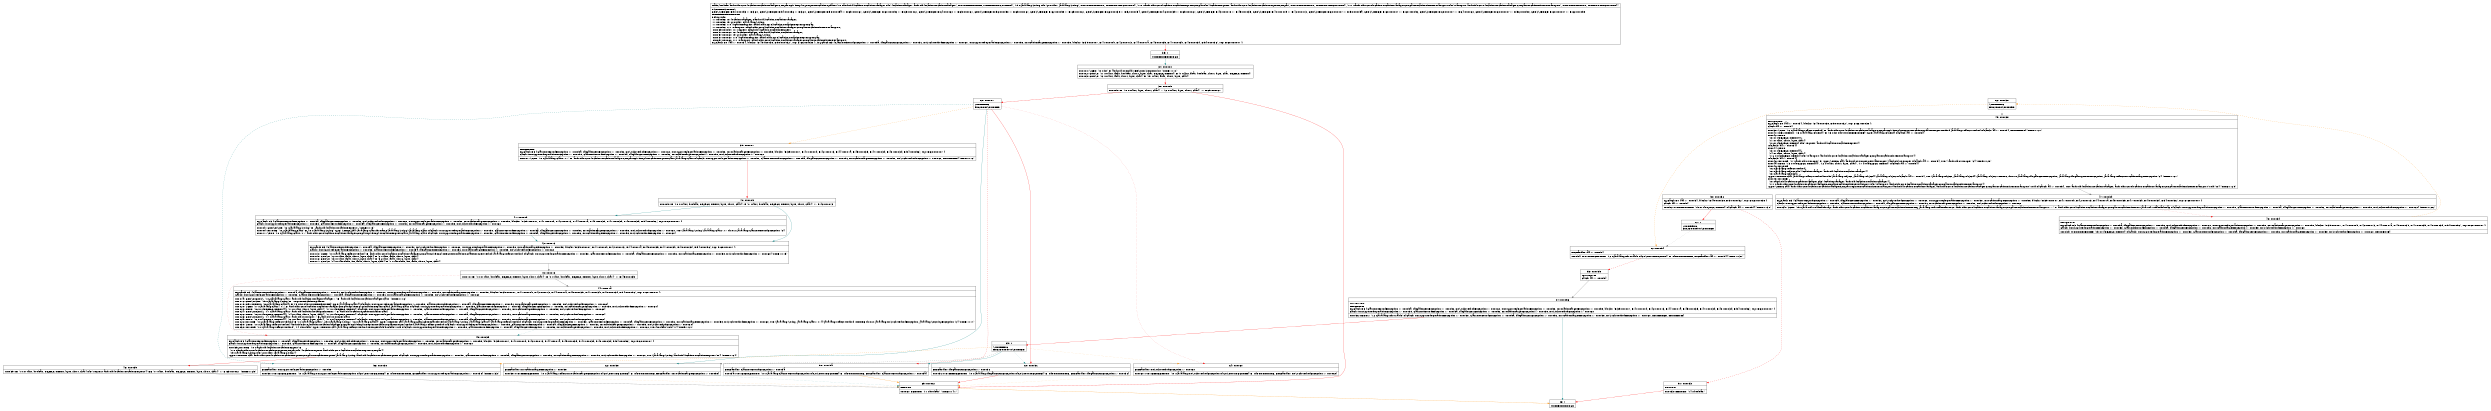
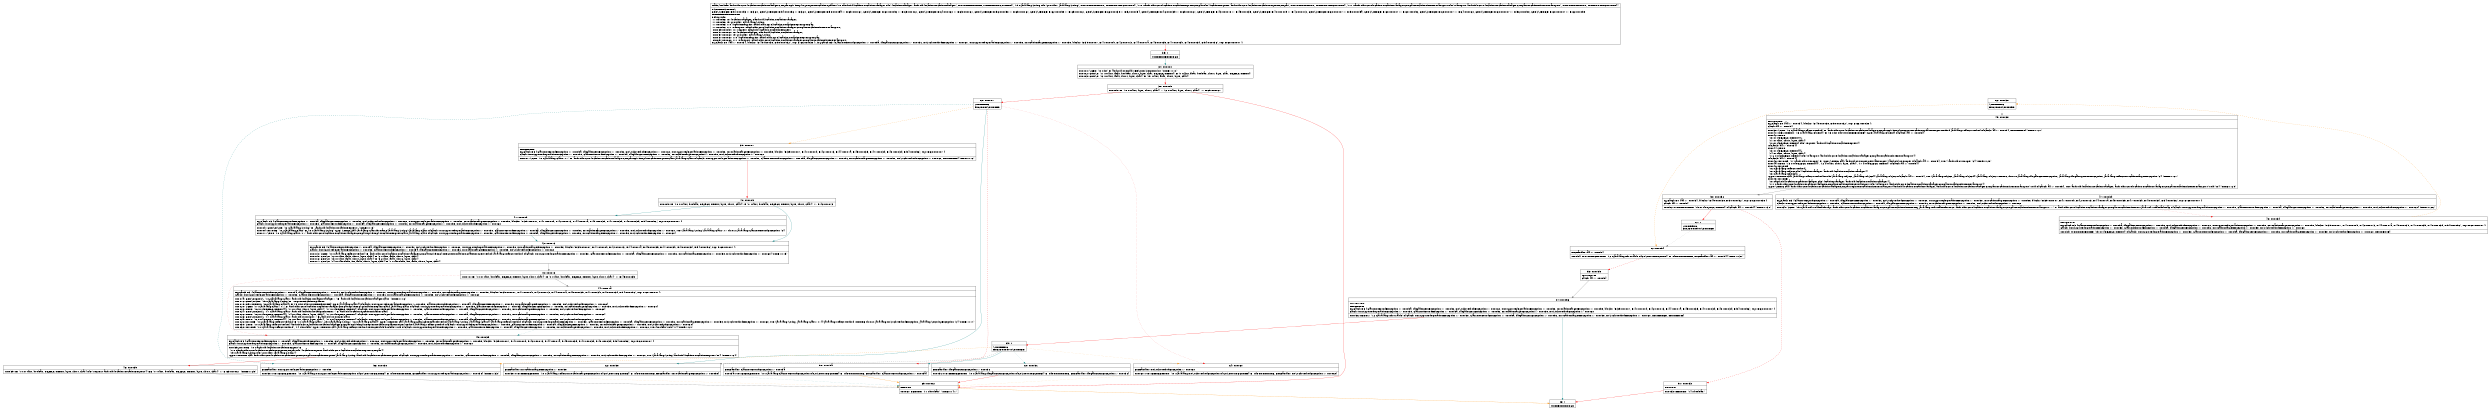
edge "49: 0x003e" -> "47: 0x003b": now "49: 0x003e" -> "50: 0x0052"
edge "68: 0x0007" -> "60: 0x005c": removed
